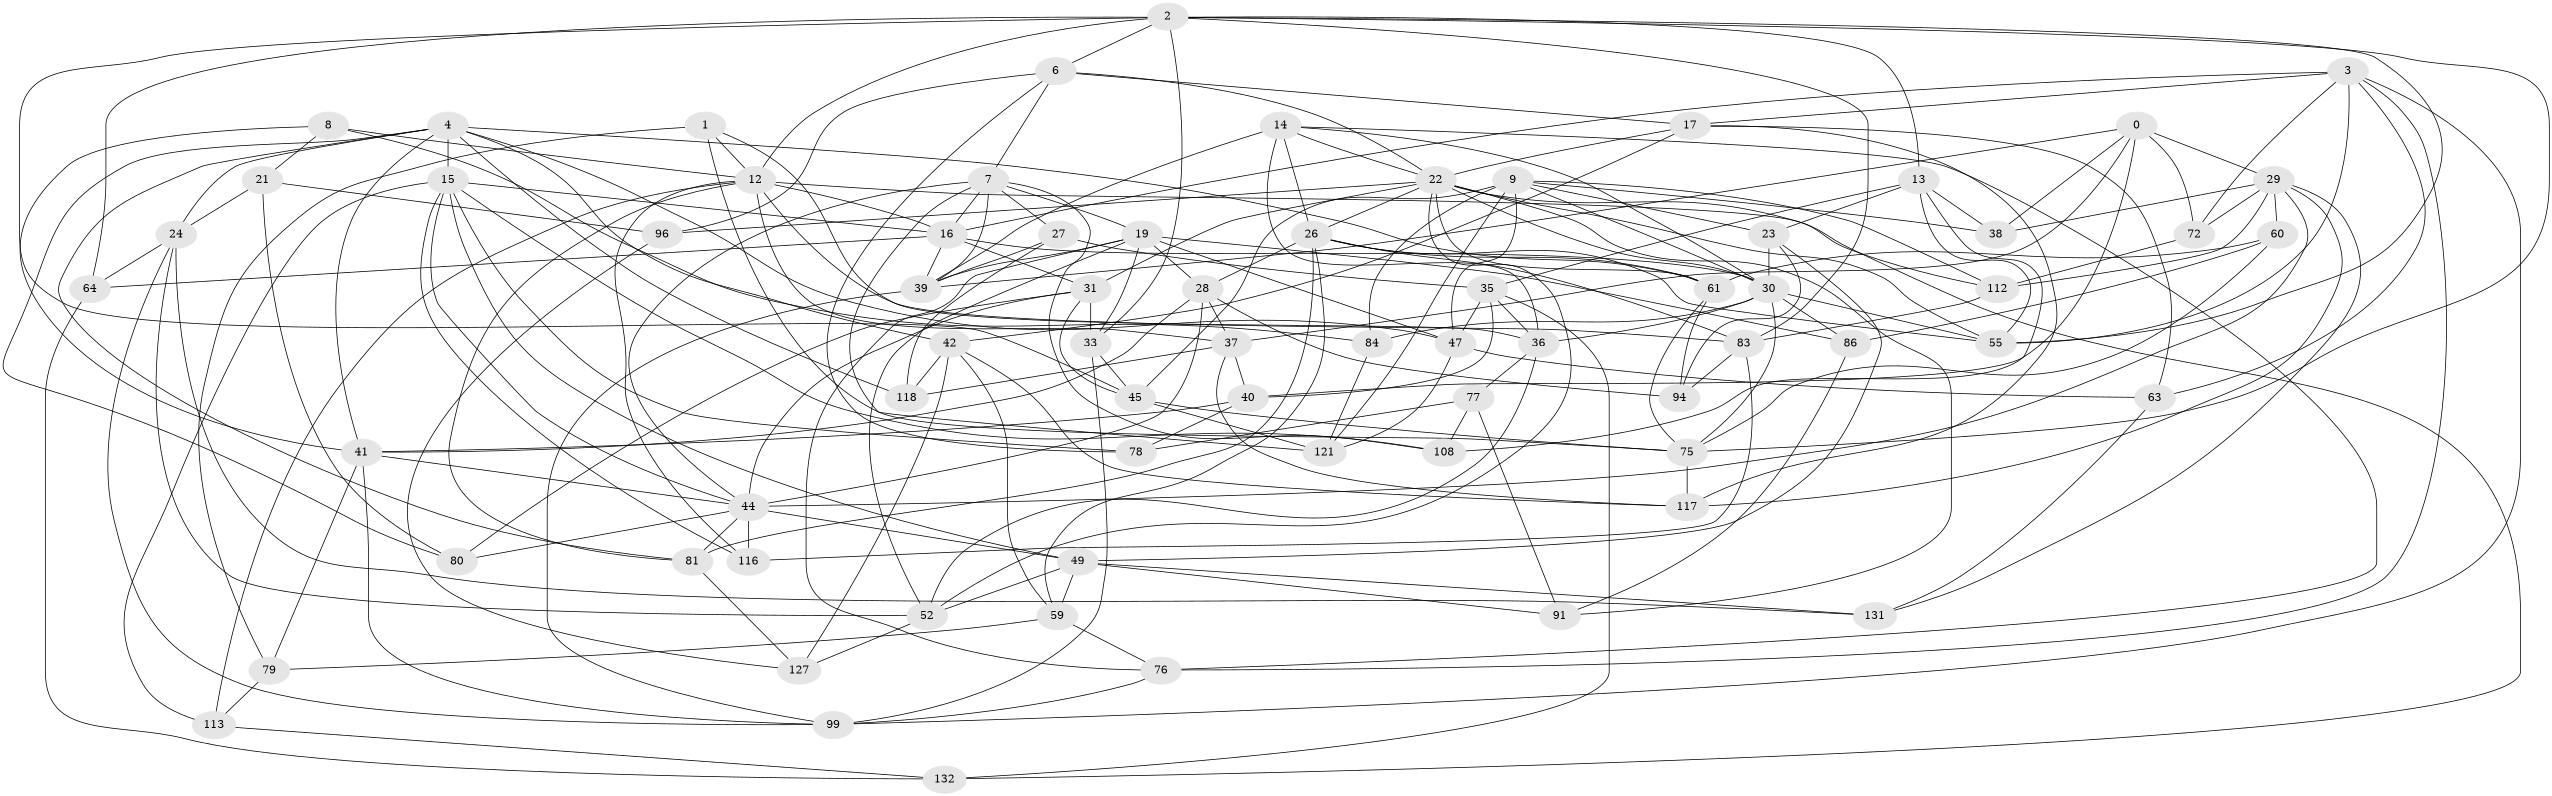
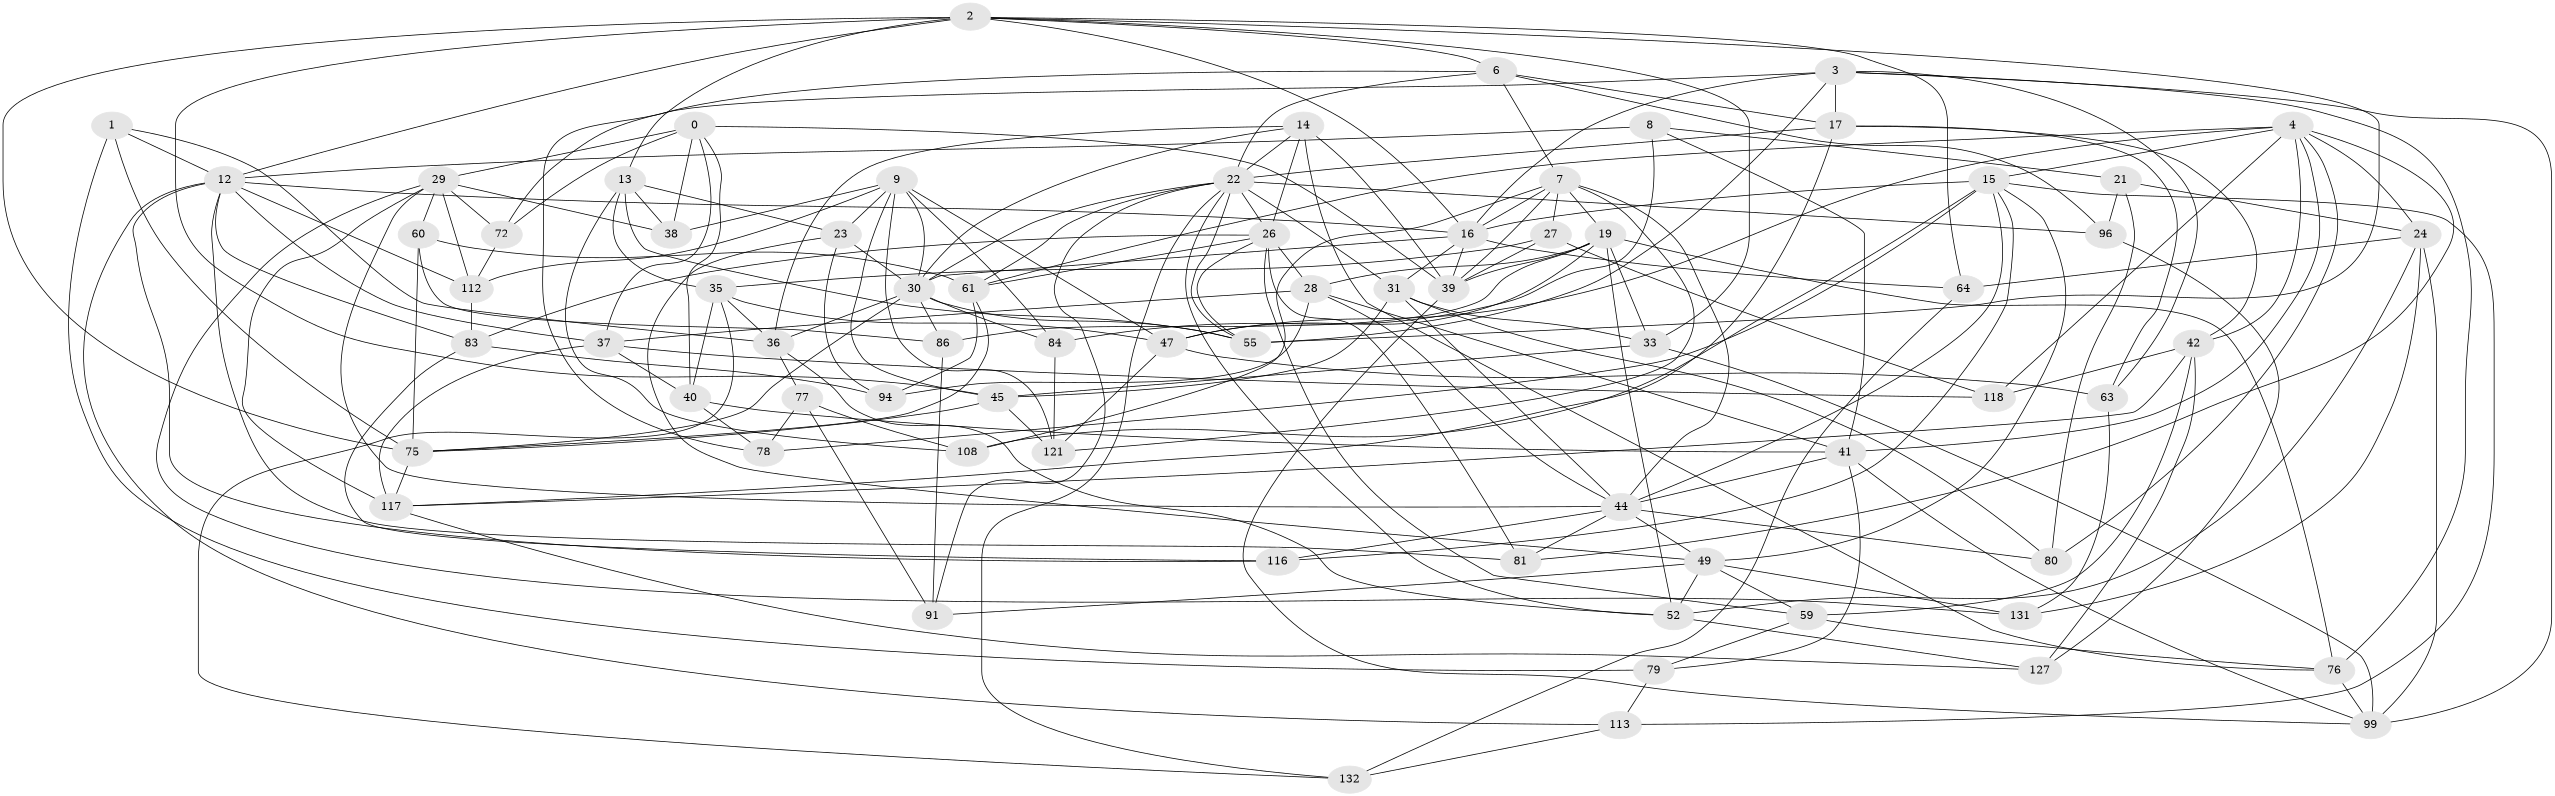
edge "2" -- "83": now "2" -- "16"
edge "81" -- "127": now "117" -- "127"
